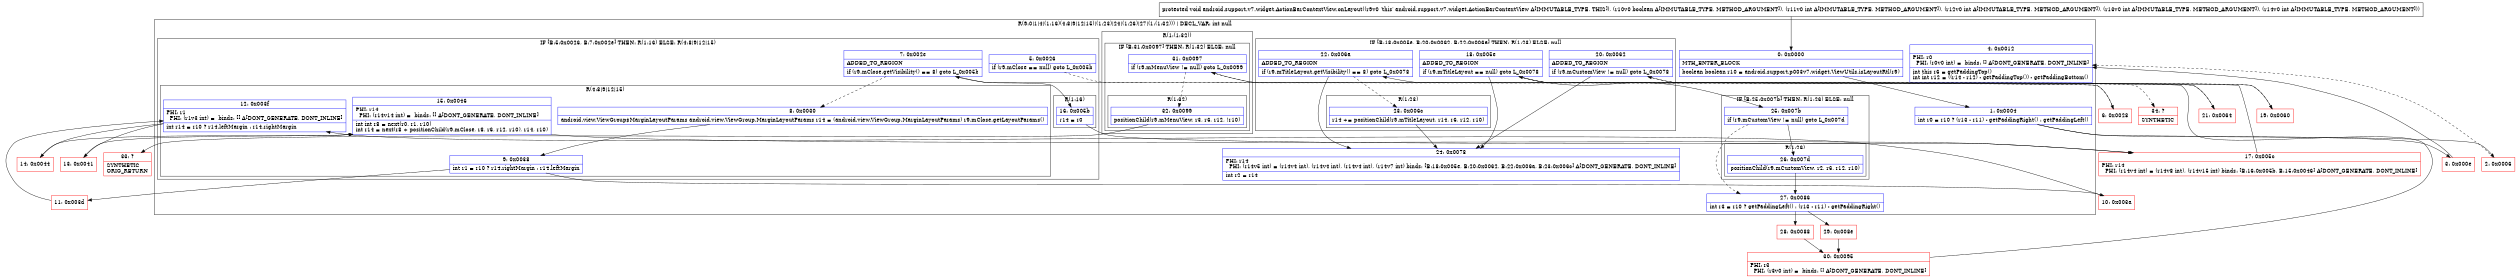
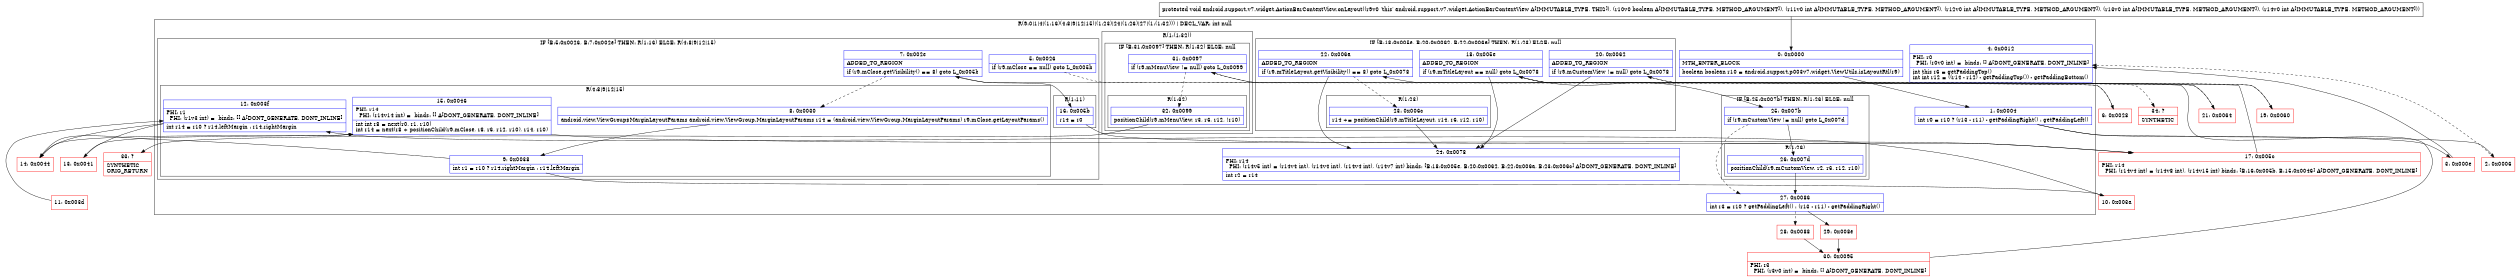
cluster "R(1:16)": label "R(1:16)" -> "R(1:11)"
edge "9: 0x0038" -> "11: 0x003d": now "9: 0x0038" -> "14: 0x0044"
edge "27: 0x0086" -> "28: 0x0088": style solid -> dashed
